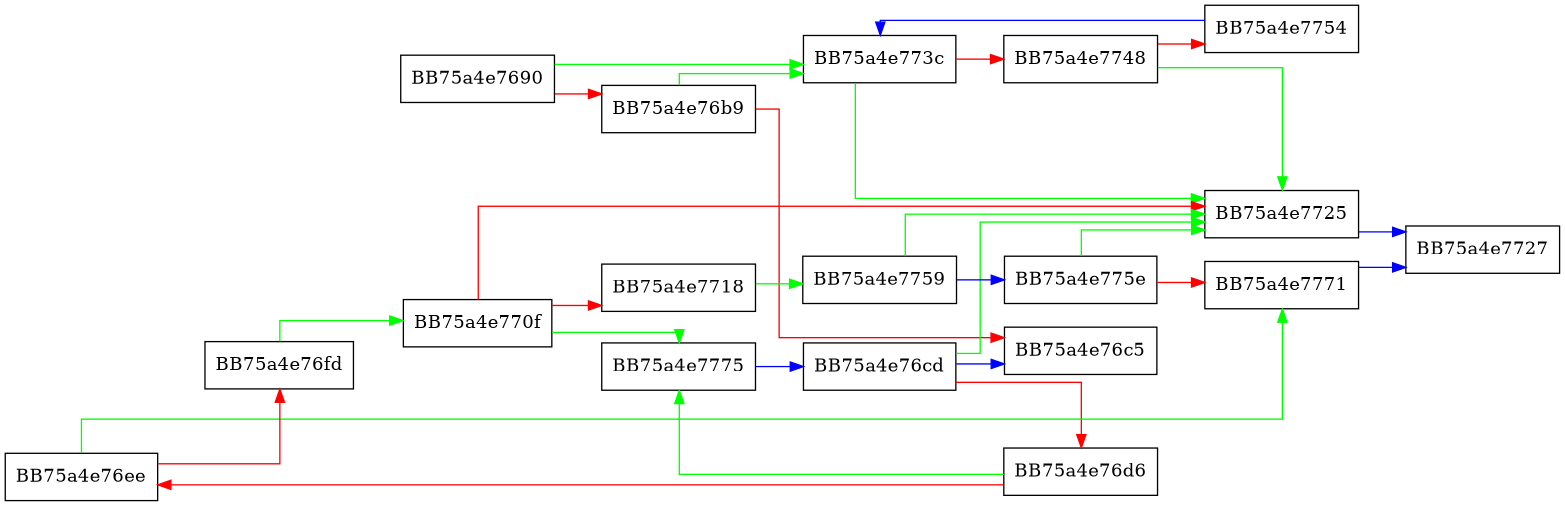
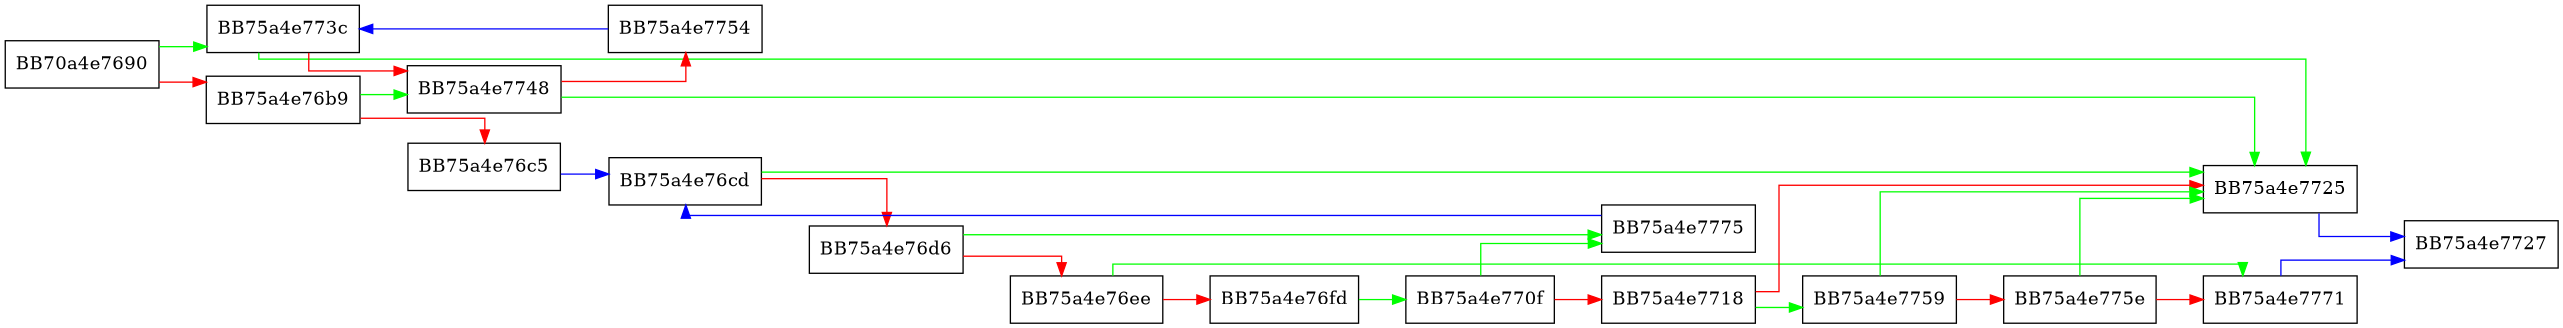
edge "BB75a4e76b9" -> "BB75a4e773c": now "BB75a4e76b9" -> "BB75a4e7748"
node "BB75a4e7690": label "BB75a4e7690" -> "BB70a4e7690"
edge "BB75a4e770f" -> "BB75a4e7725": now "BB75a4e7718" -> "BB75a4e7725"
edge "BB75a4e7759" -> "BB75a4e775e": color blue -> red
edge "BB75a4e76cd" -> "BB75a4e76c5": reversed
